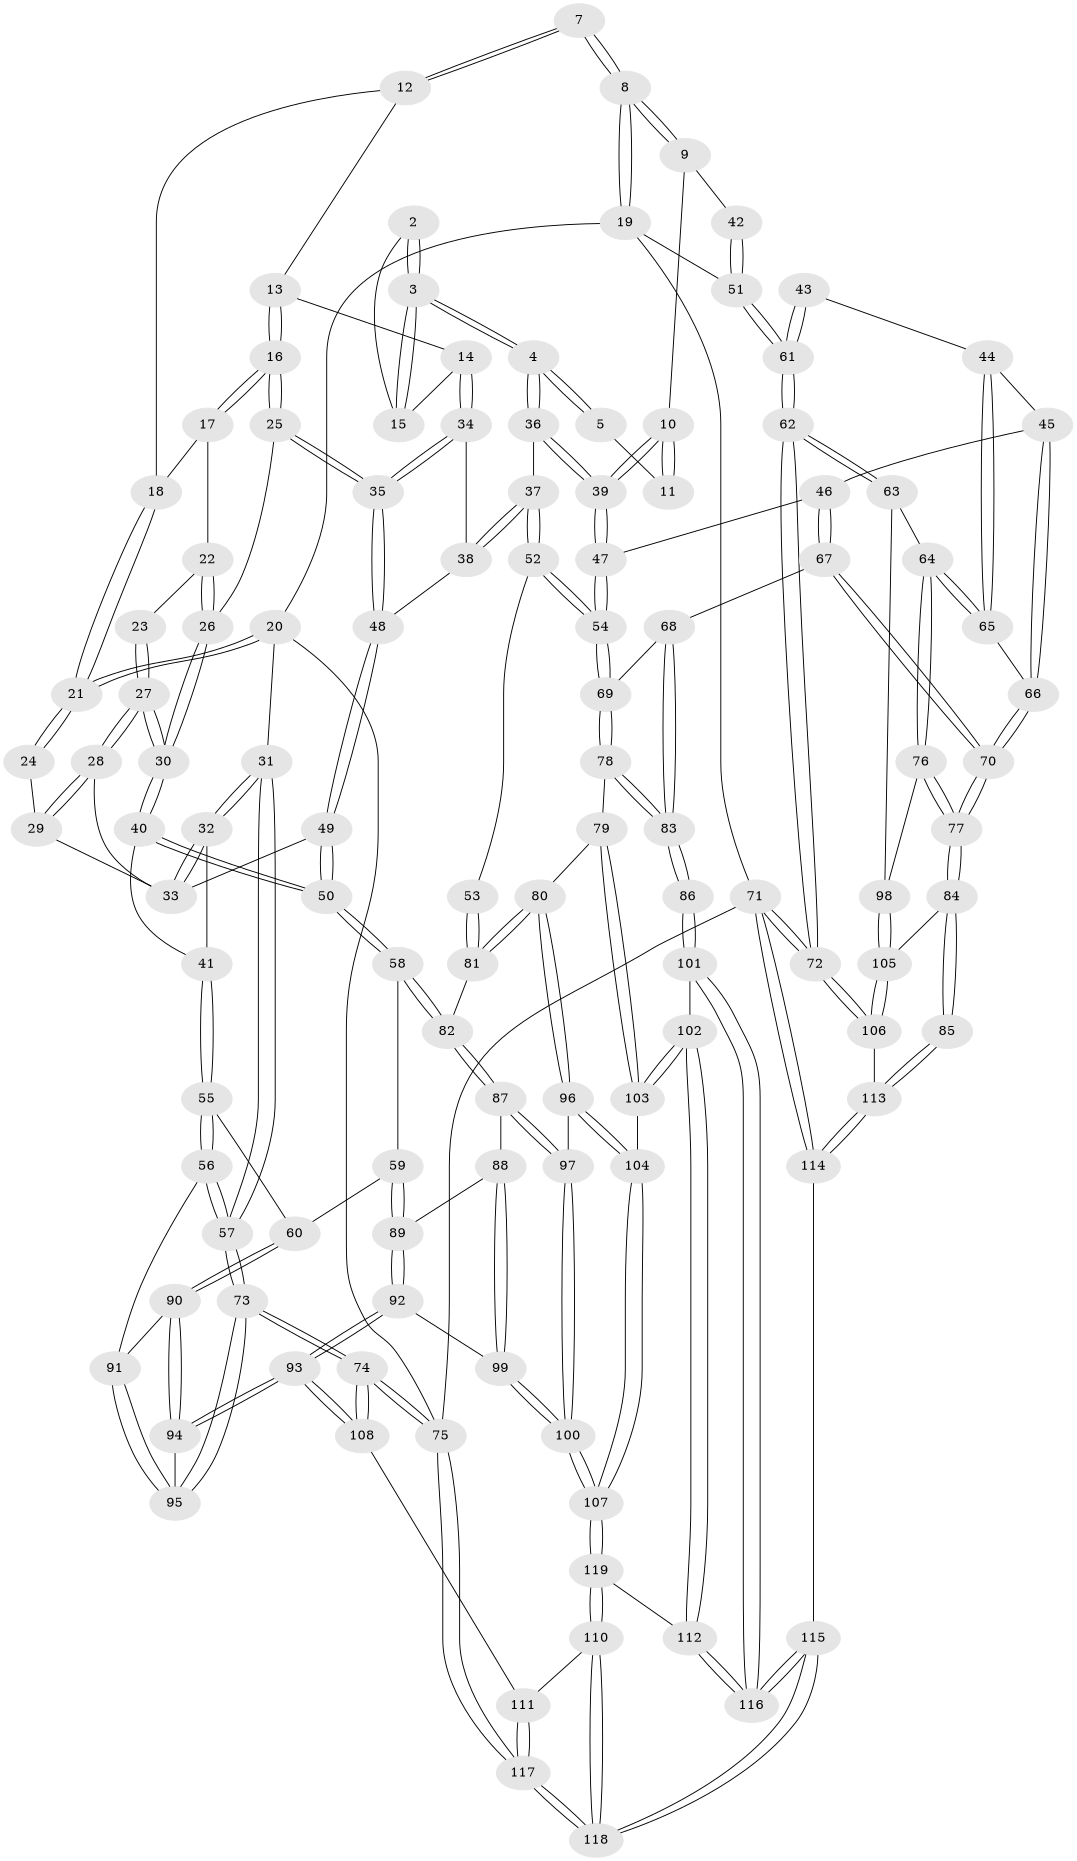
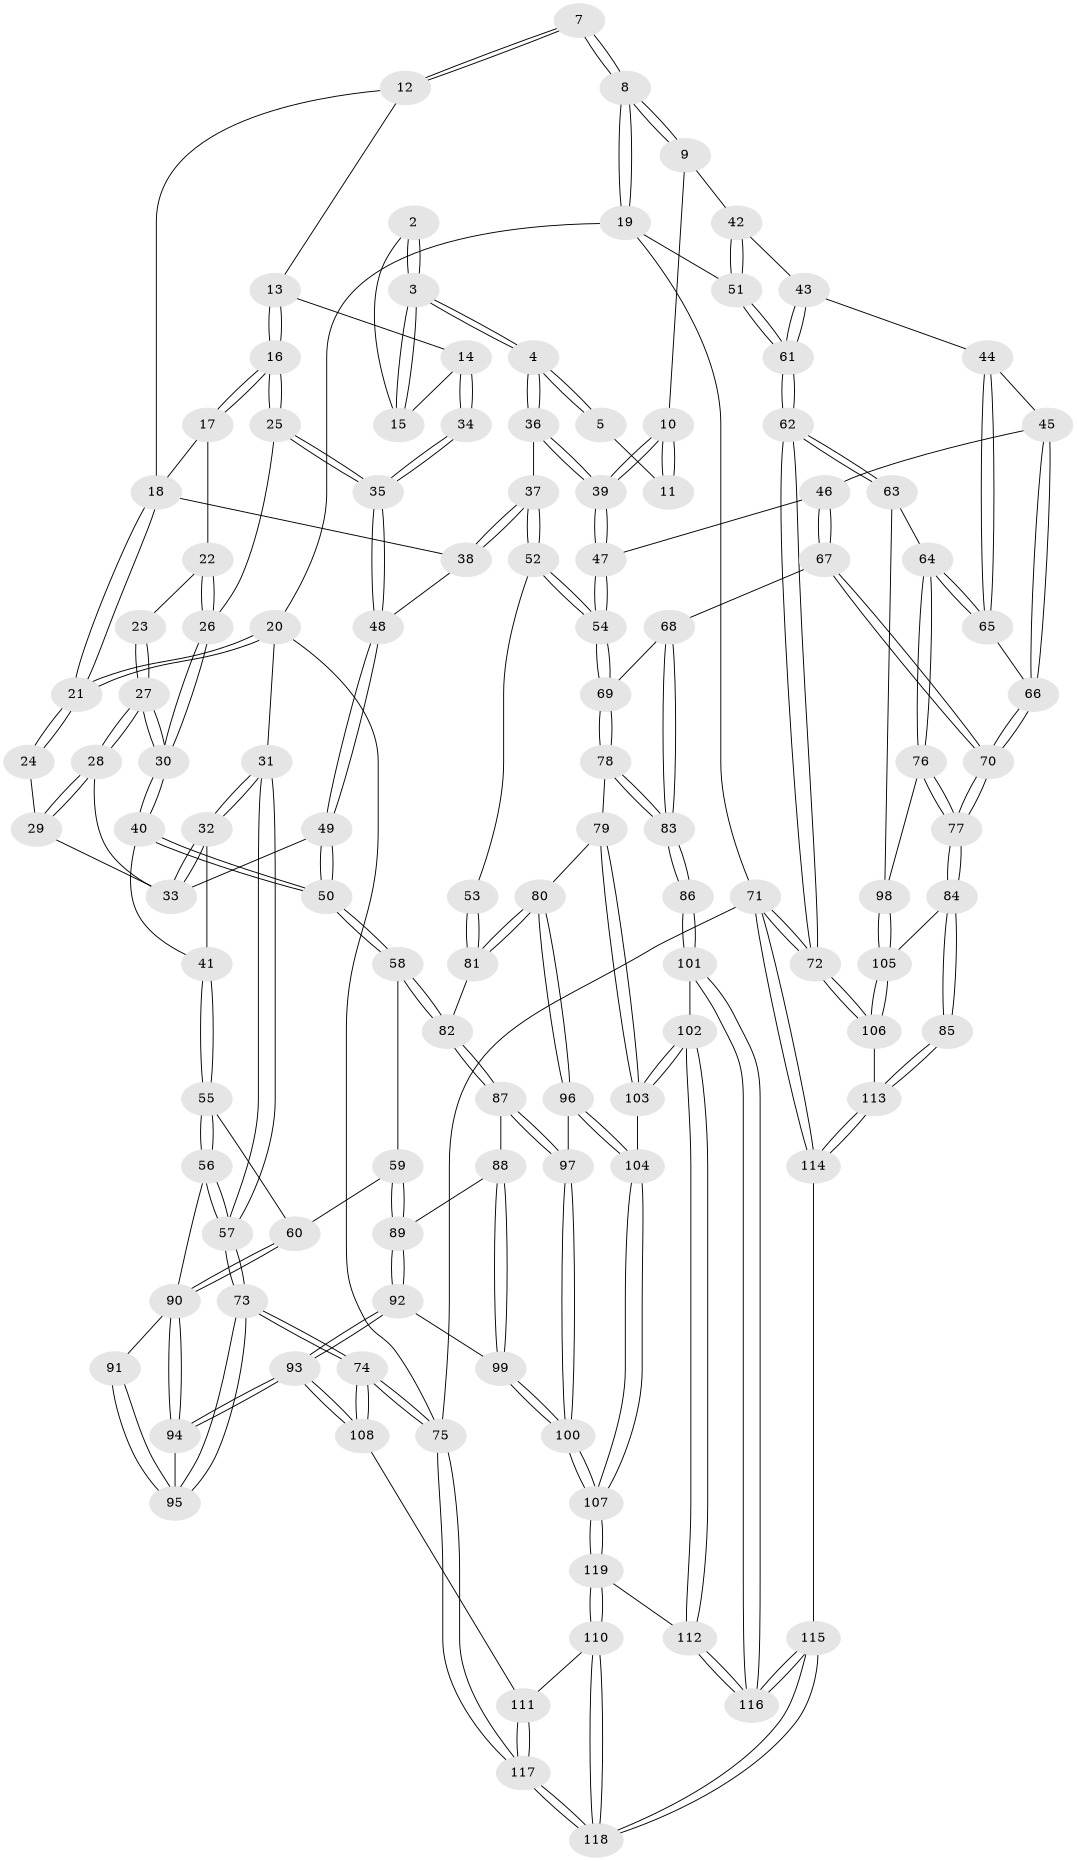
edge "42" -- "43": added
edge "34" -- "38": now "18" -- "38"
edge "56" -- "91": now "56" -- "90"
